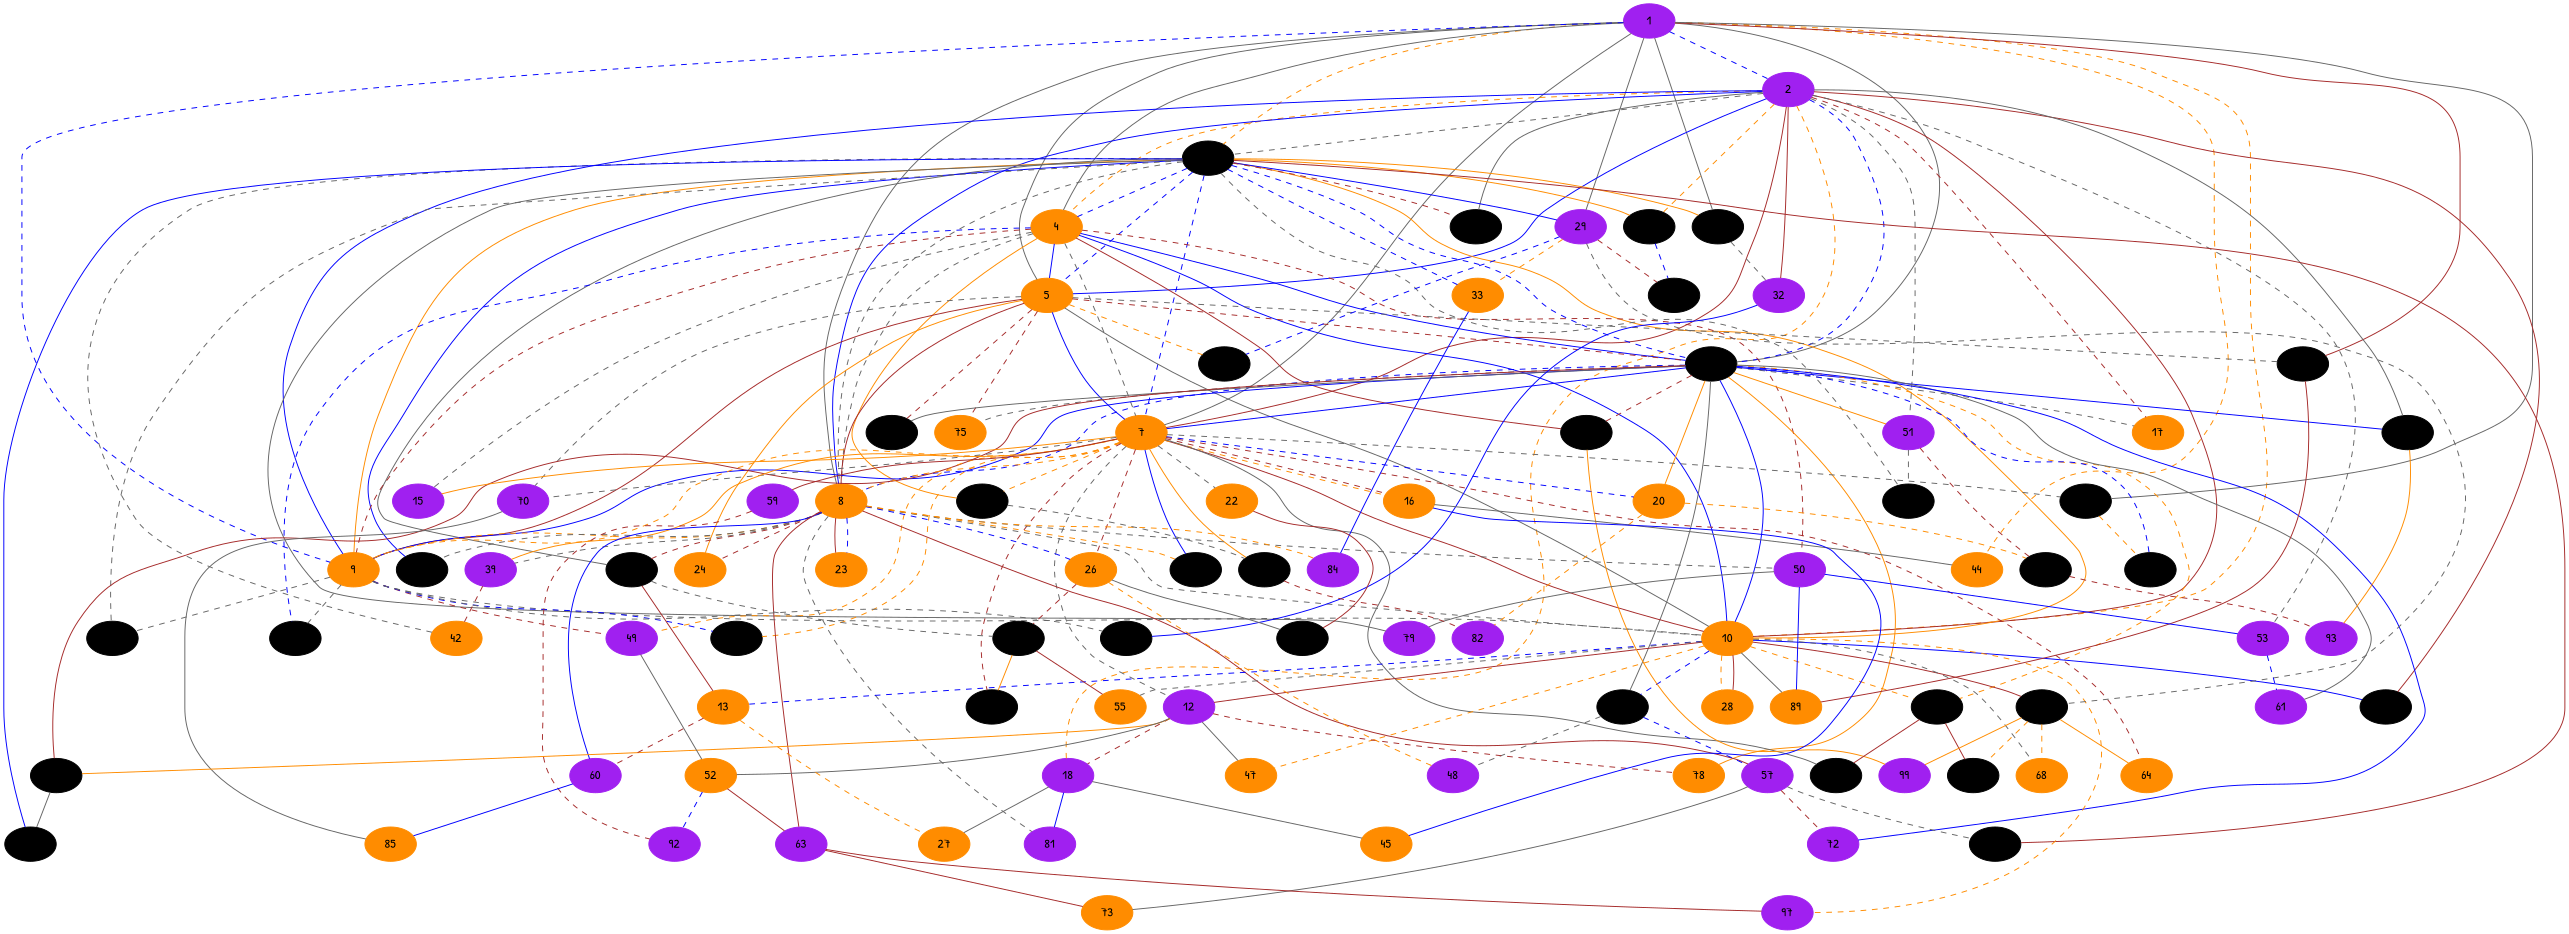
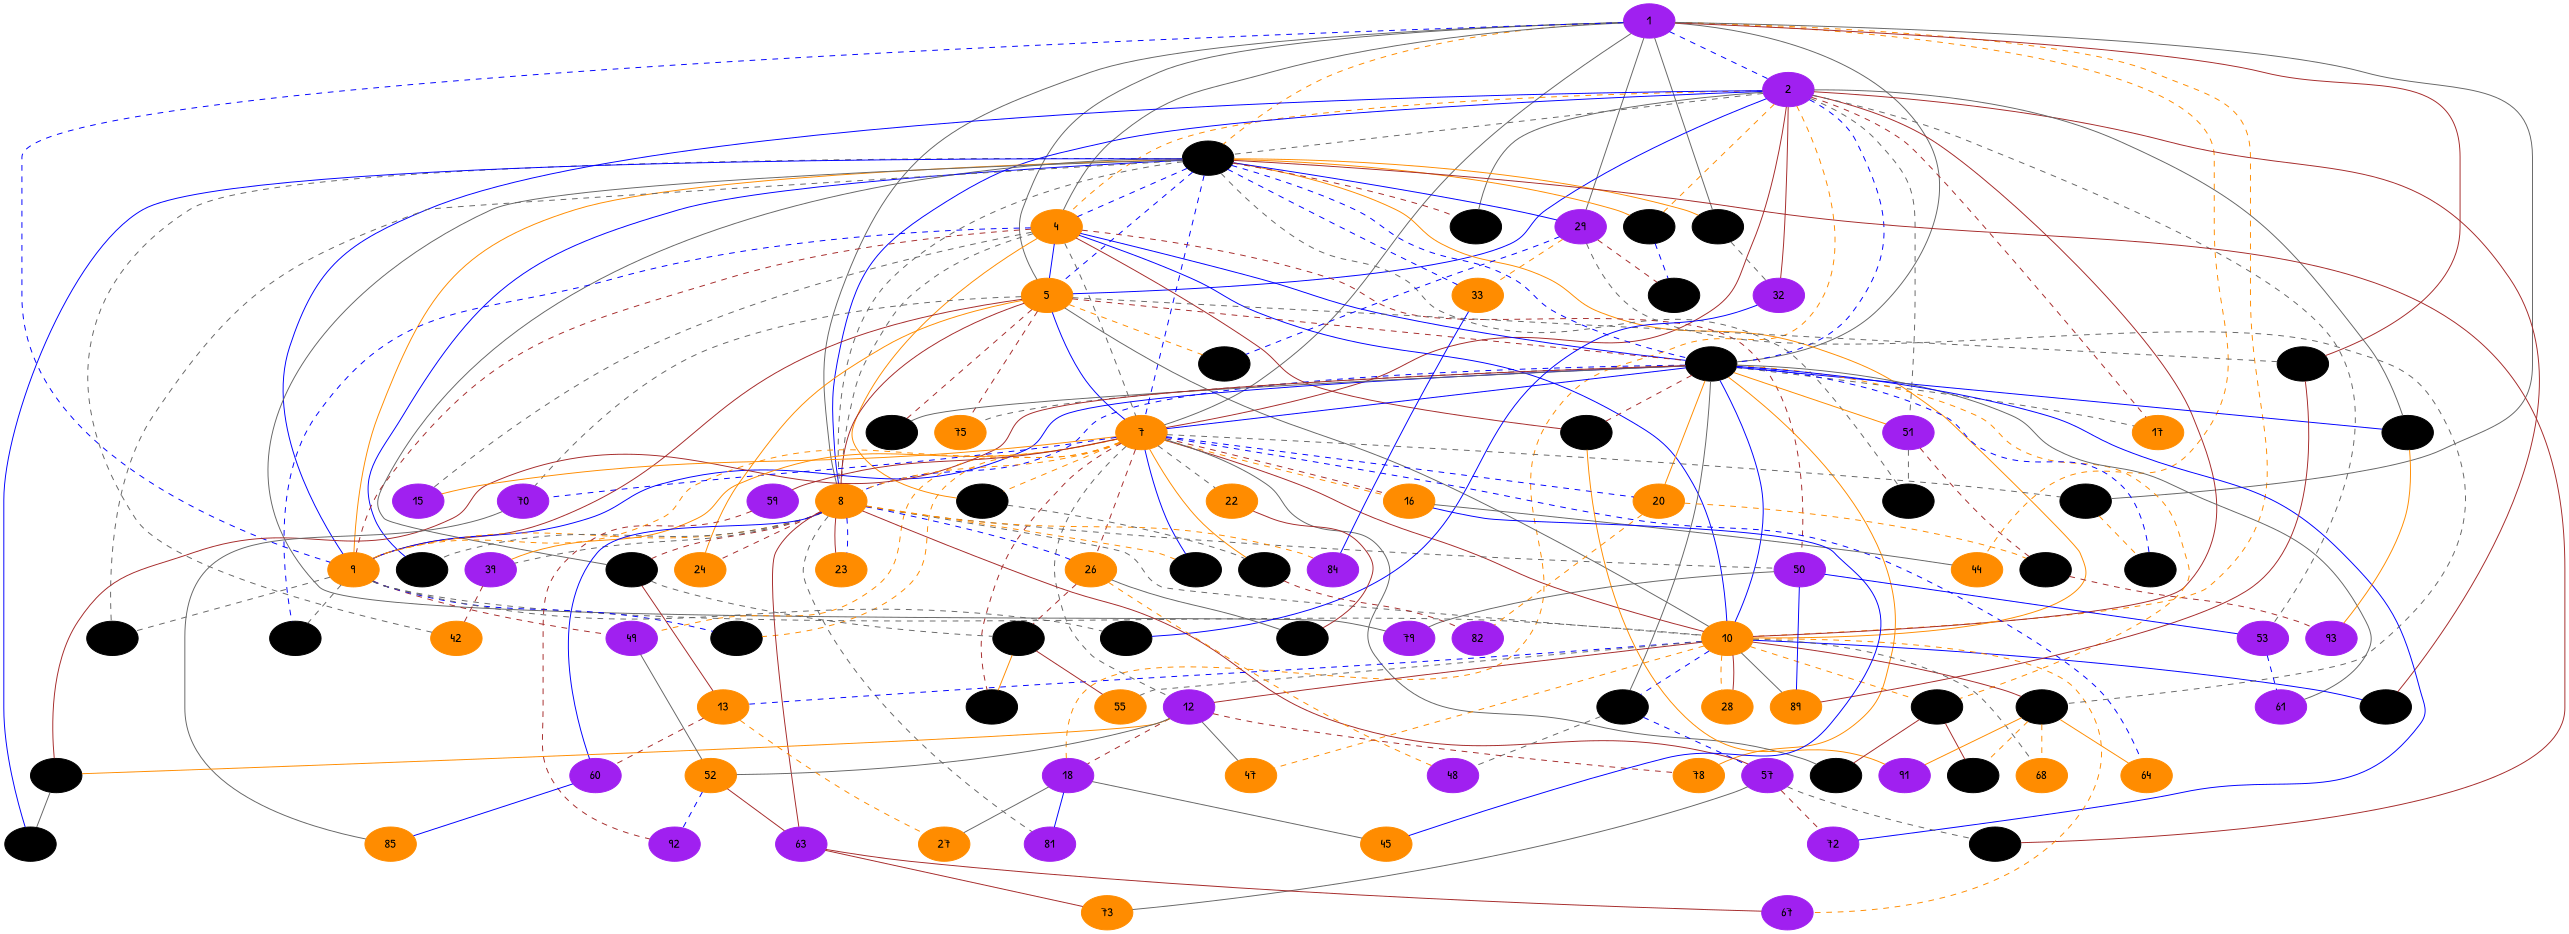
edge "7" -- "70": color gray40 -> blue
edge "7" -- "64": color brown -> blue
node "99": label "99" -> "91"
node "97": label "97" -> "67"
